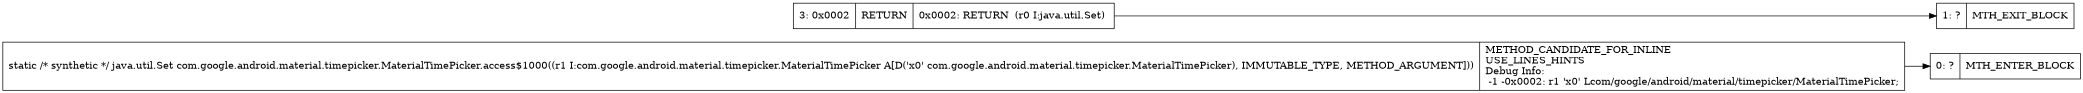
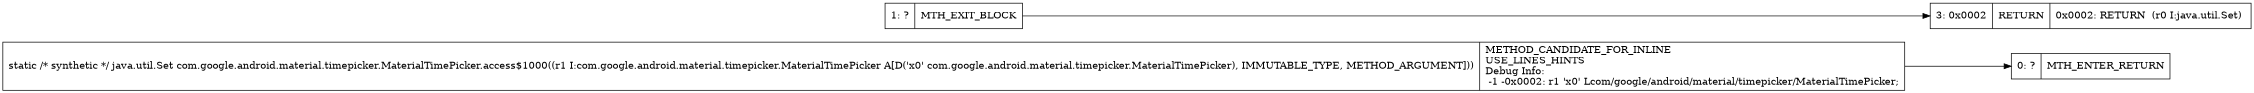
edge "3: 0x0002" -> "1: ?": reversed
node "0: ?": text "MTH_ENTER_BLOCK" -> "MTH_ENTER_RETURN"
